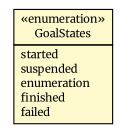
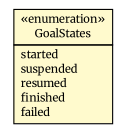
node "GoalStates": text "enumeration" -> "resumed"
